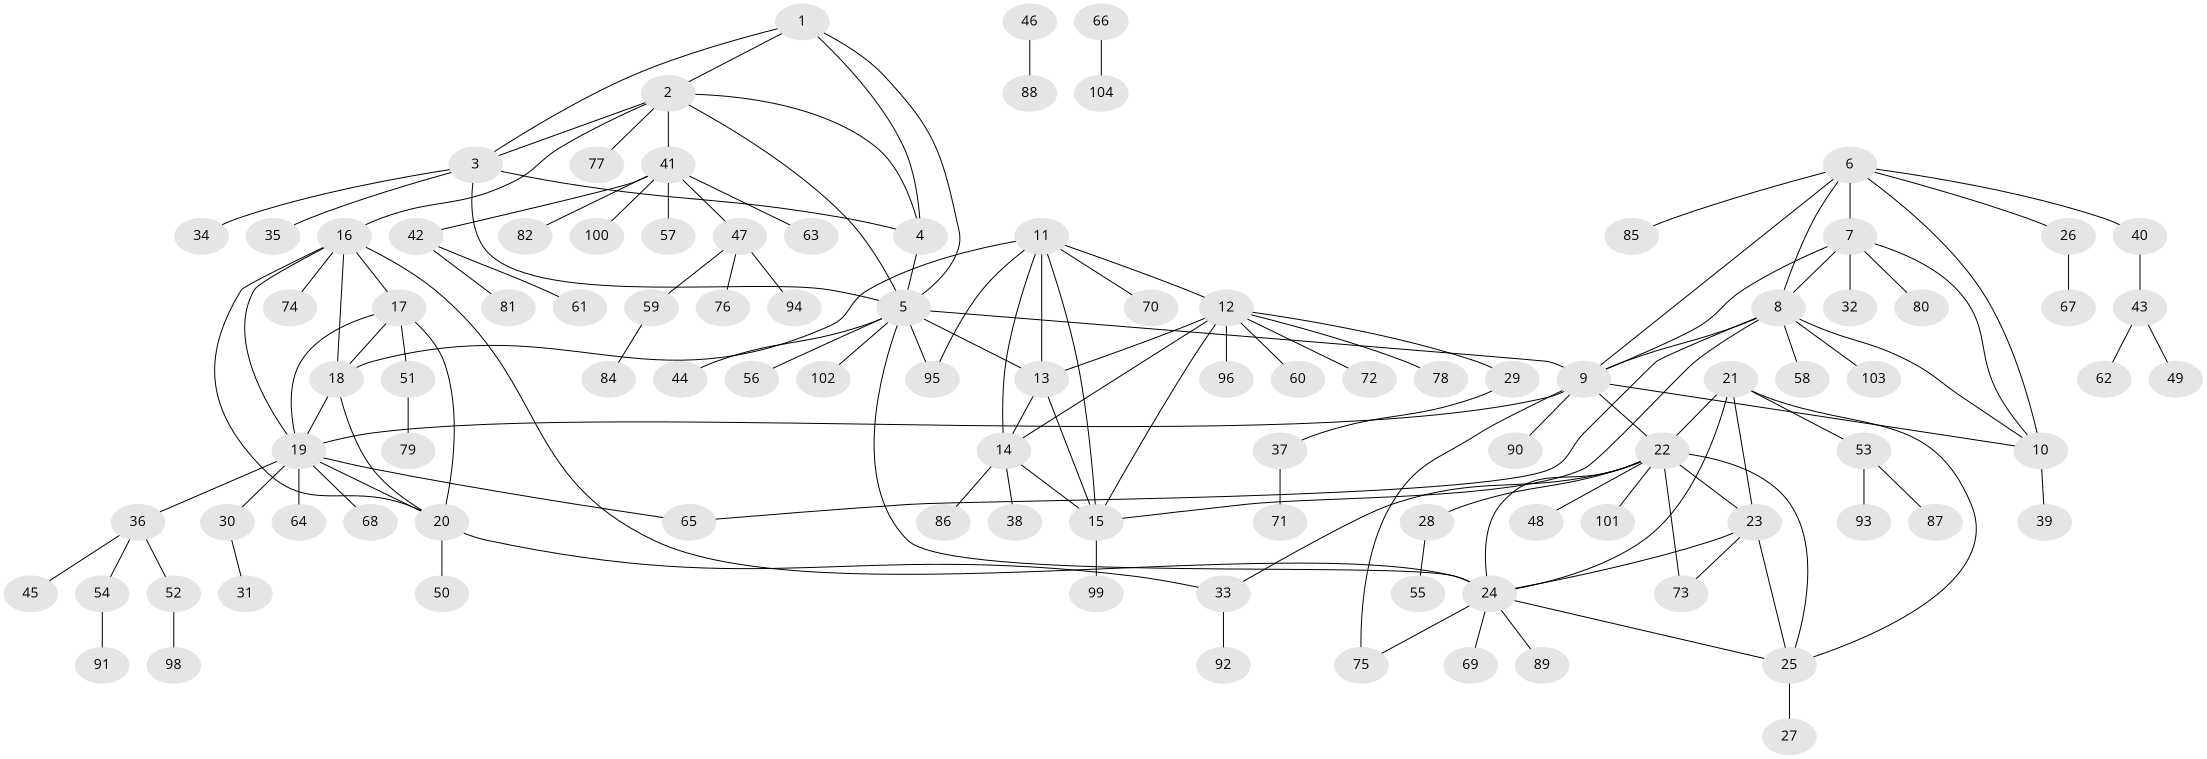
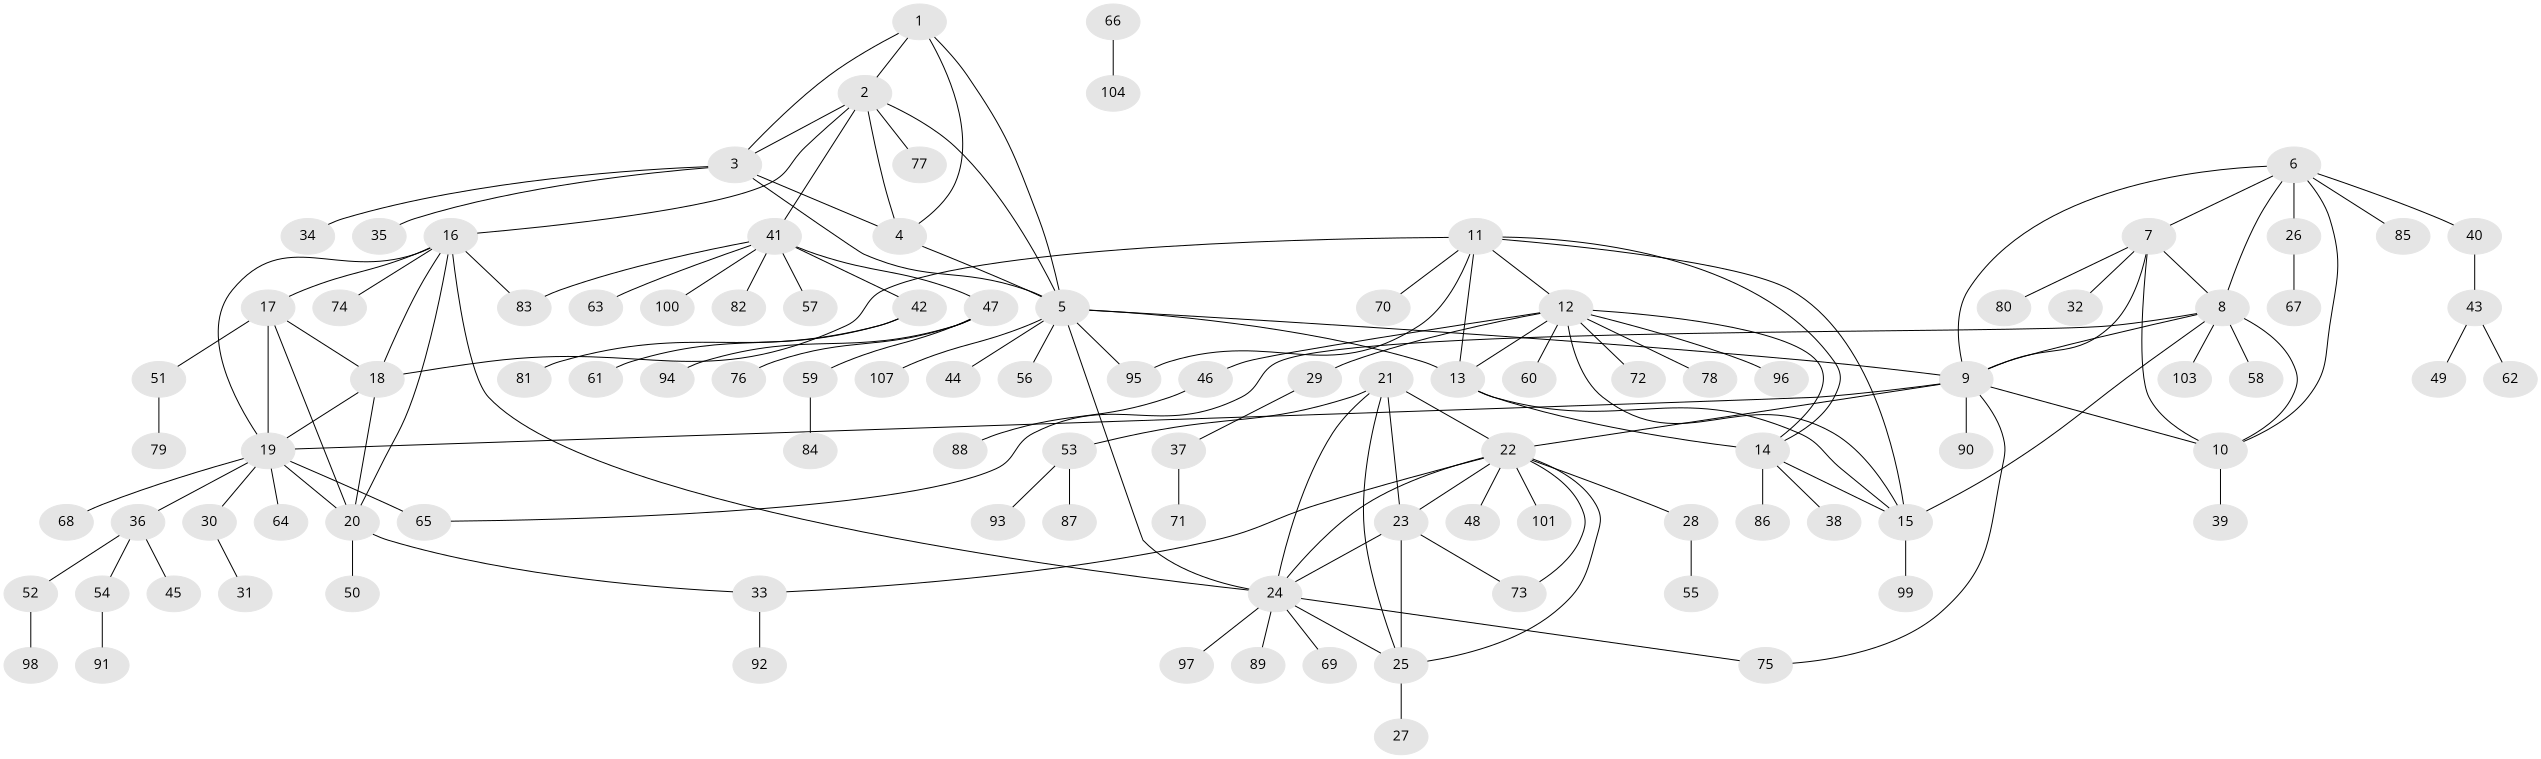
node "83": added
edge "12" -- "46": added
node "102": label "102" -> "107"
node "97": added
